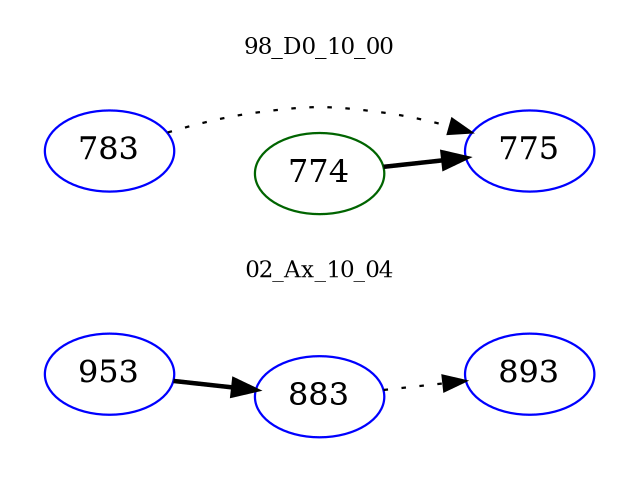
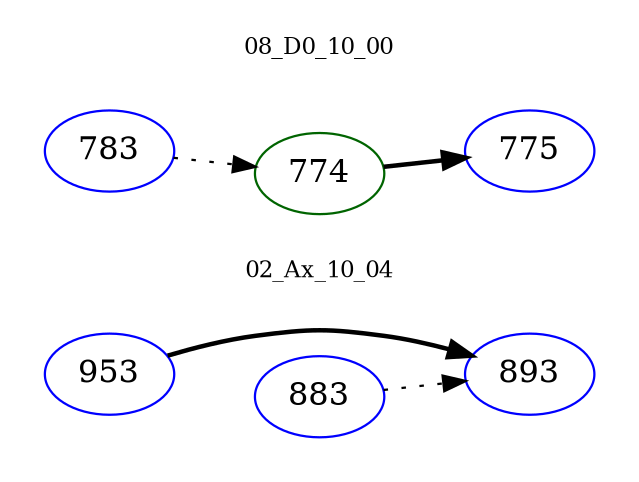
cluster "98_D0_10_00": label "98_D0_10_00" -> "08_D0_10_00"
edge "783" -> "775": now "783" -> "774"
edge "953" -> "883": now "953" -> "893"
